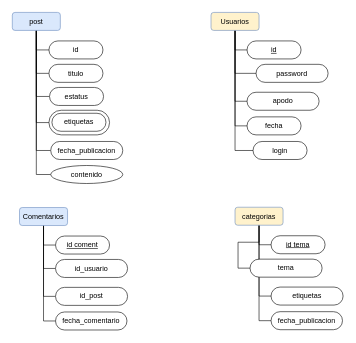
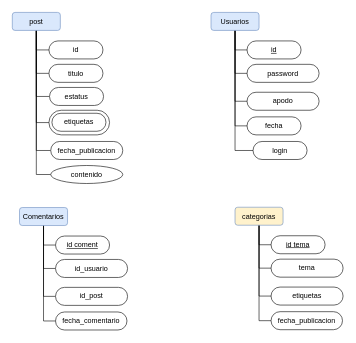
node "Usuarios": fillcolor #fff2cc -> #dae8fc
node "password": moved (292, 73) -> (283, 73)
node "tema": moved (286, 268) -> (307, 268)
